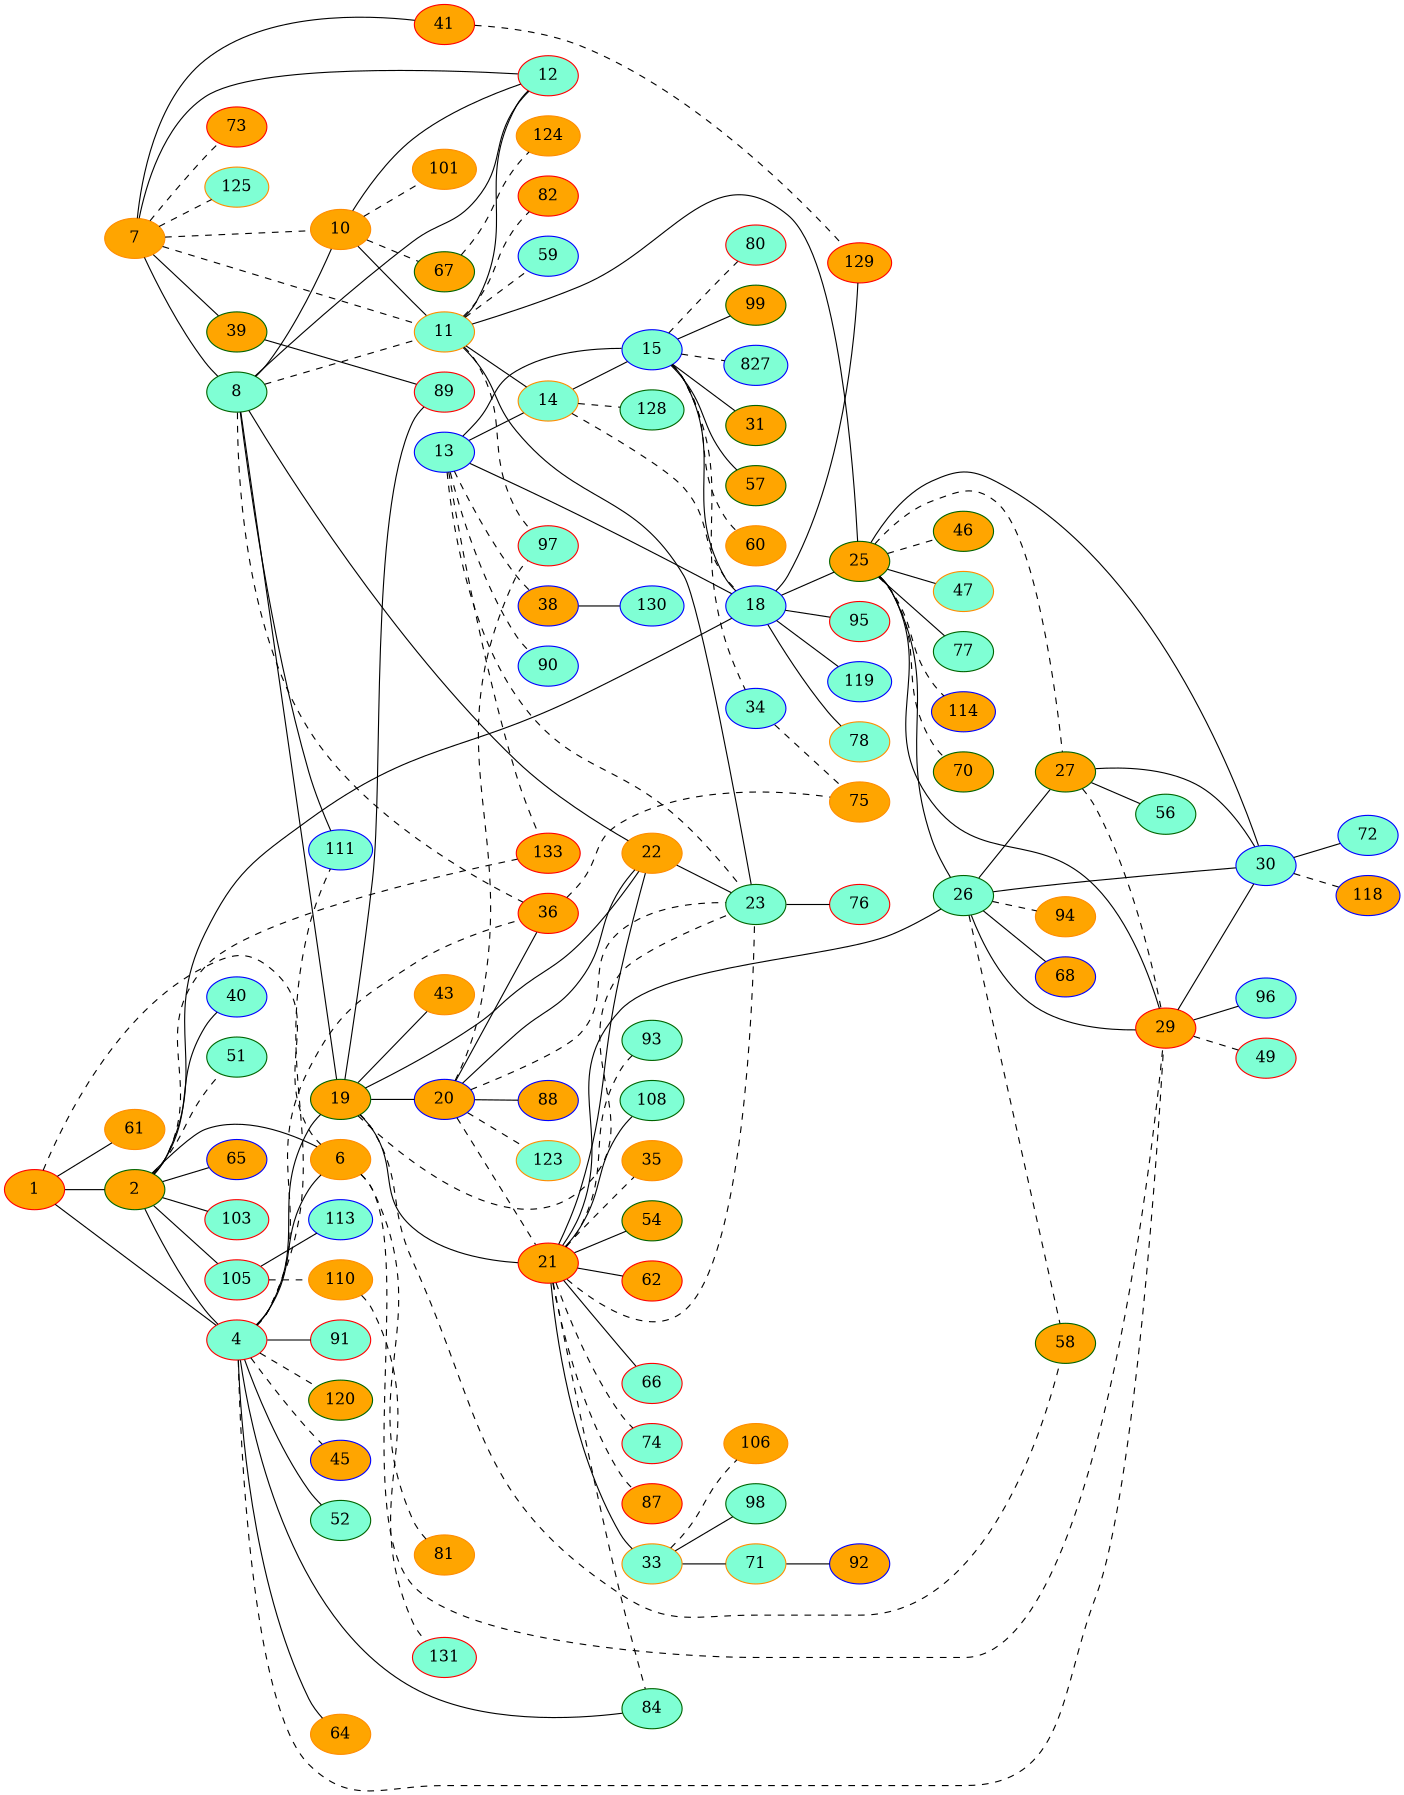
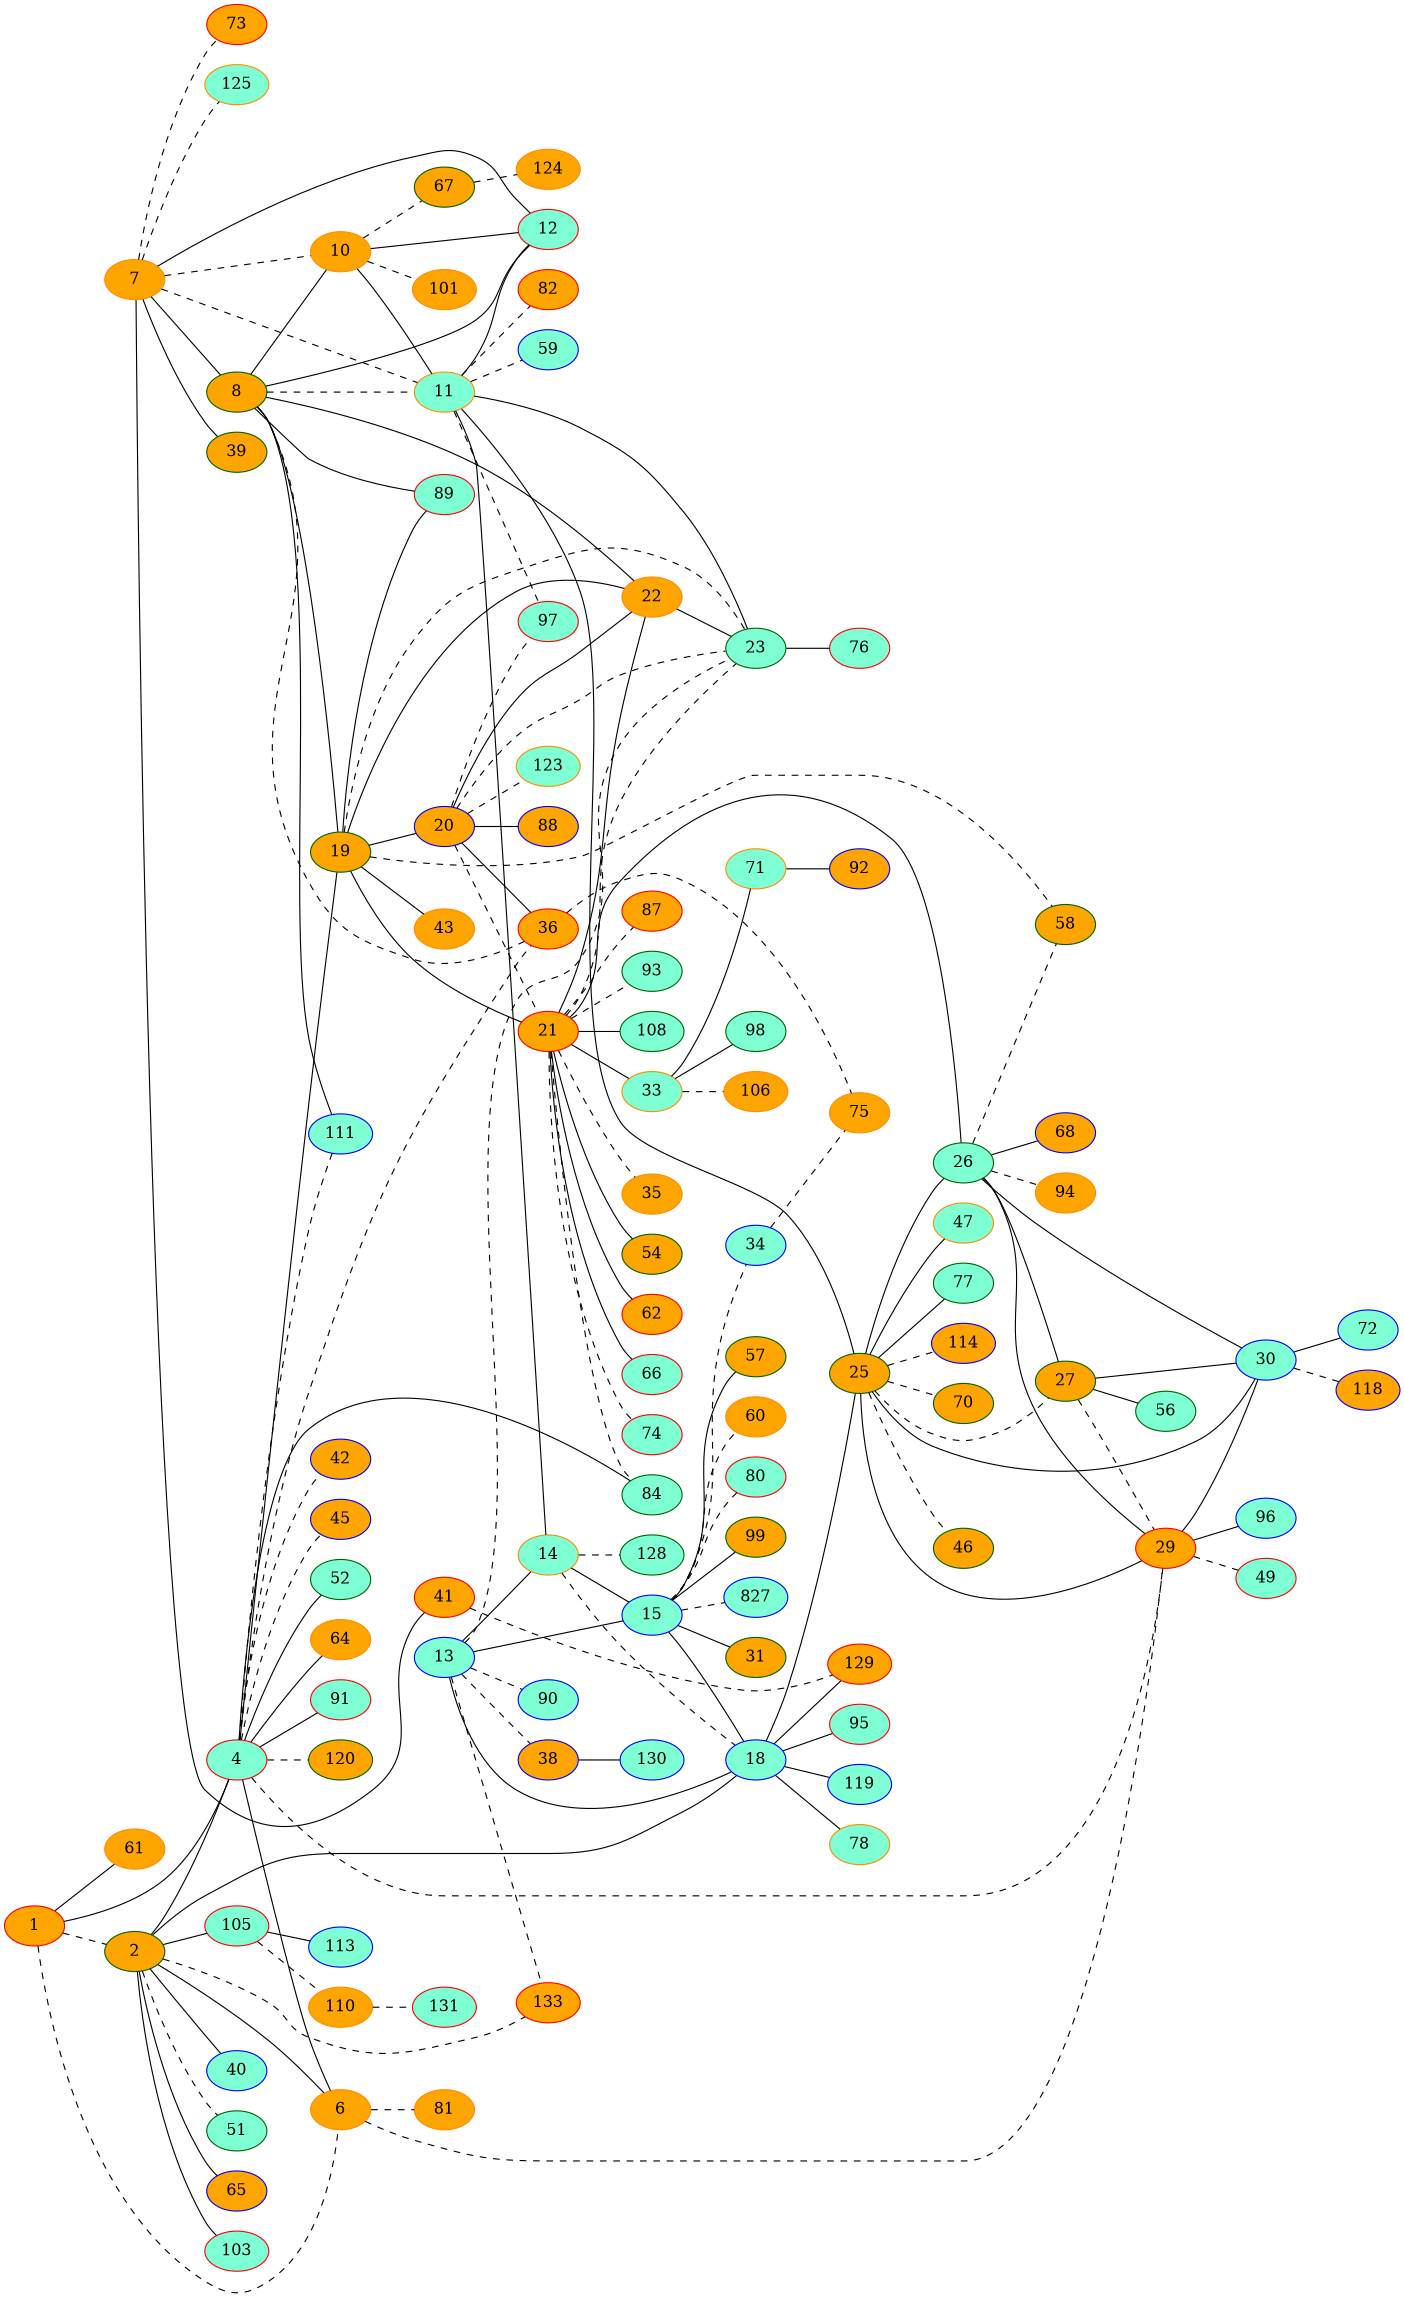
edge "39" -- "89": now "8" -- "89"
node "8": fillcolor aquamarine -> orange
edge "1" -- "2": style solid -> dashed
node "42": added
